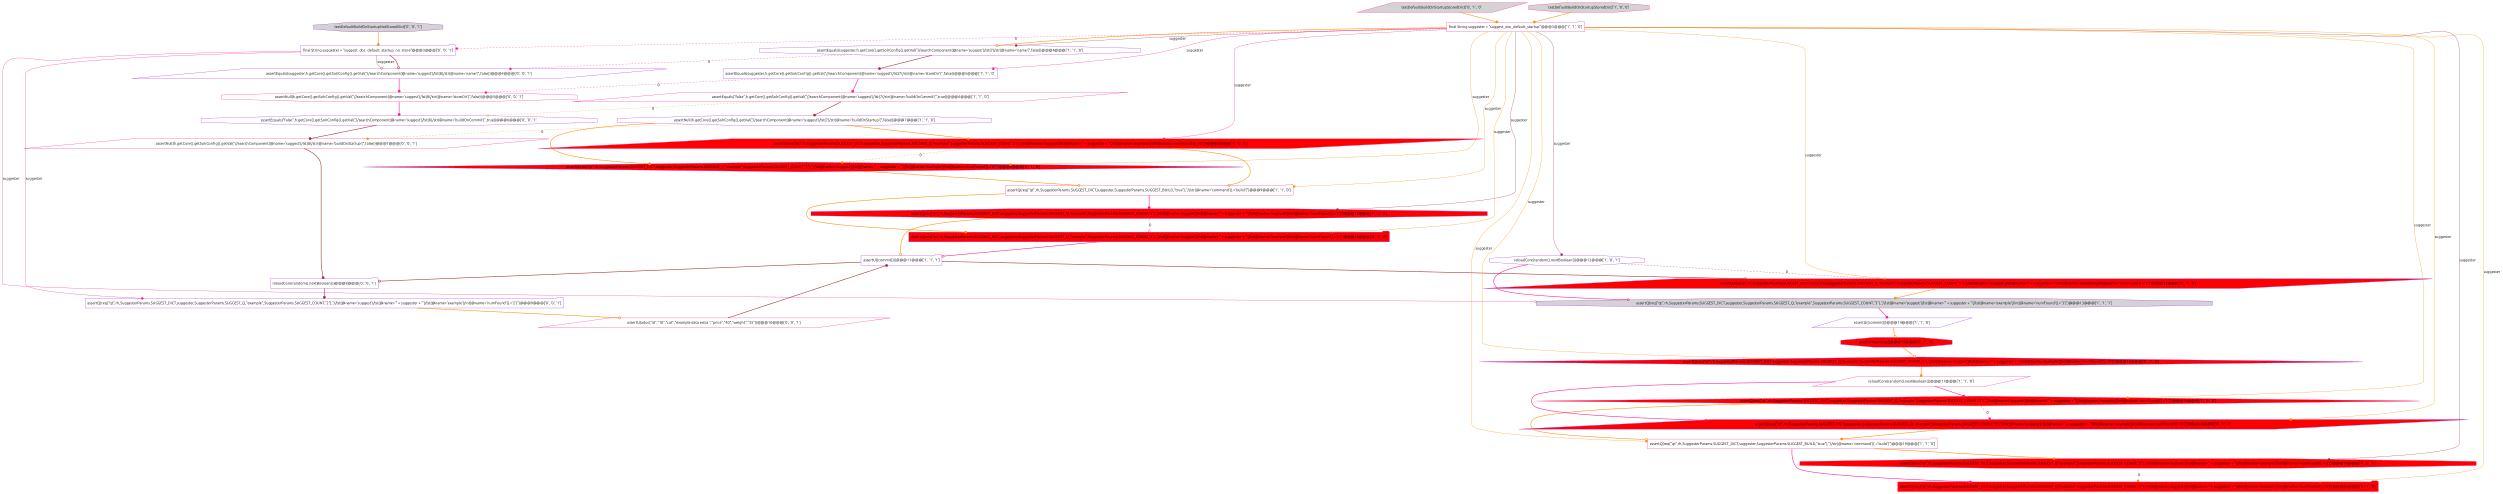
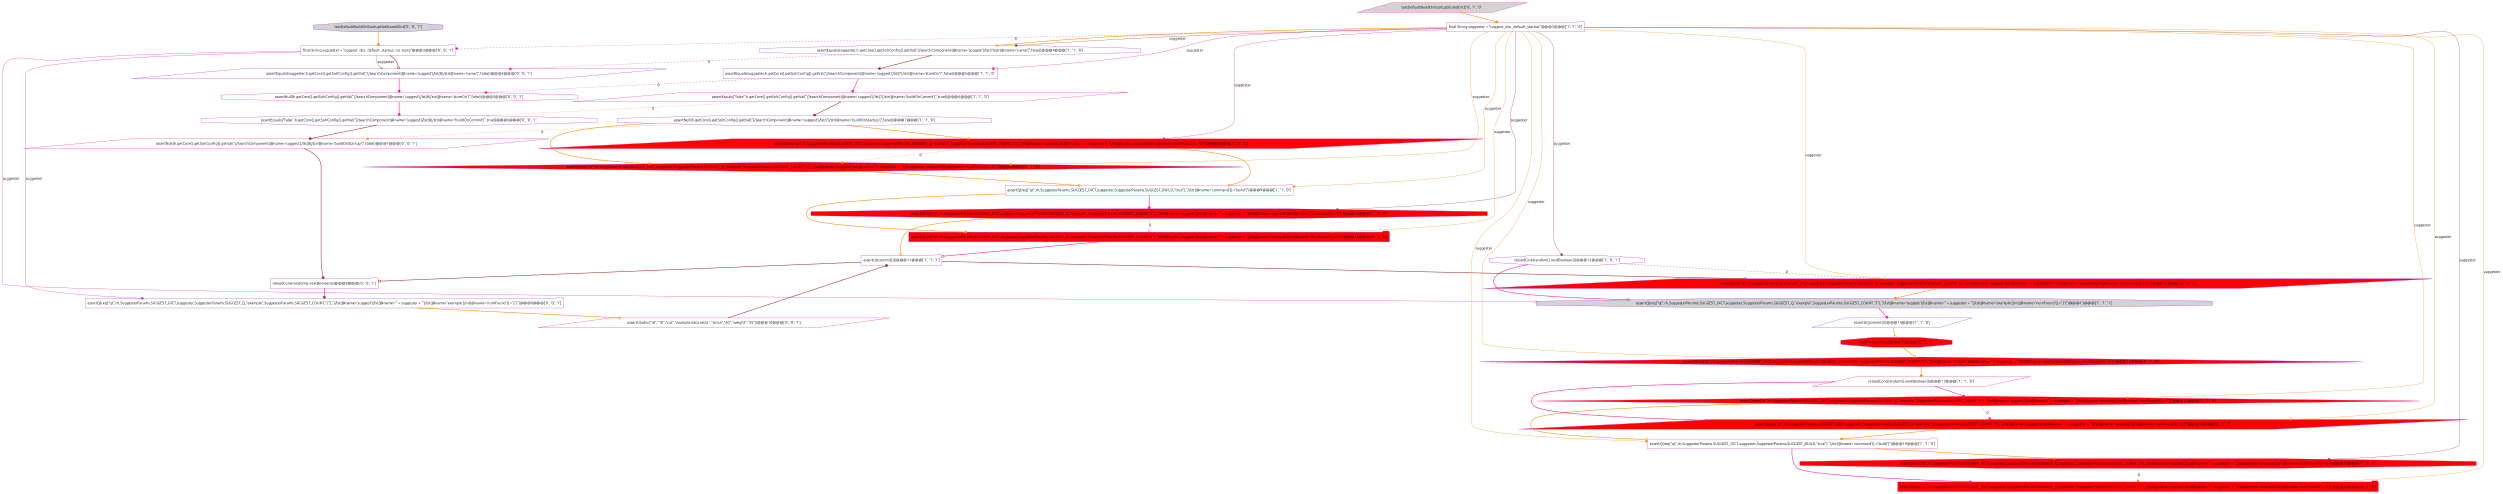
node "testDefaultBuildOnStartupStoredDict['1', '0', '0']": removed
